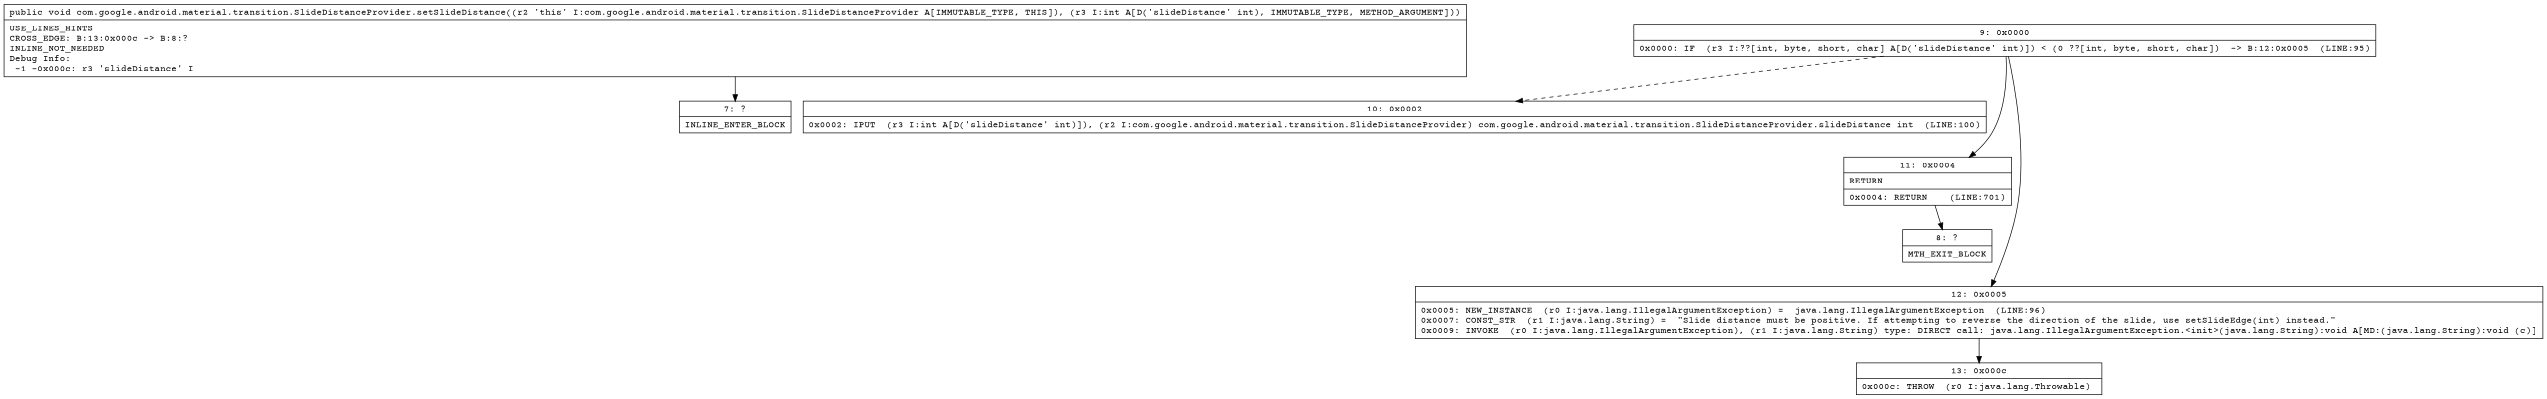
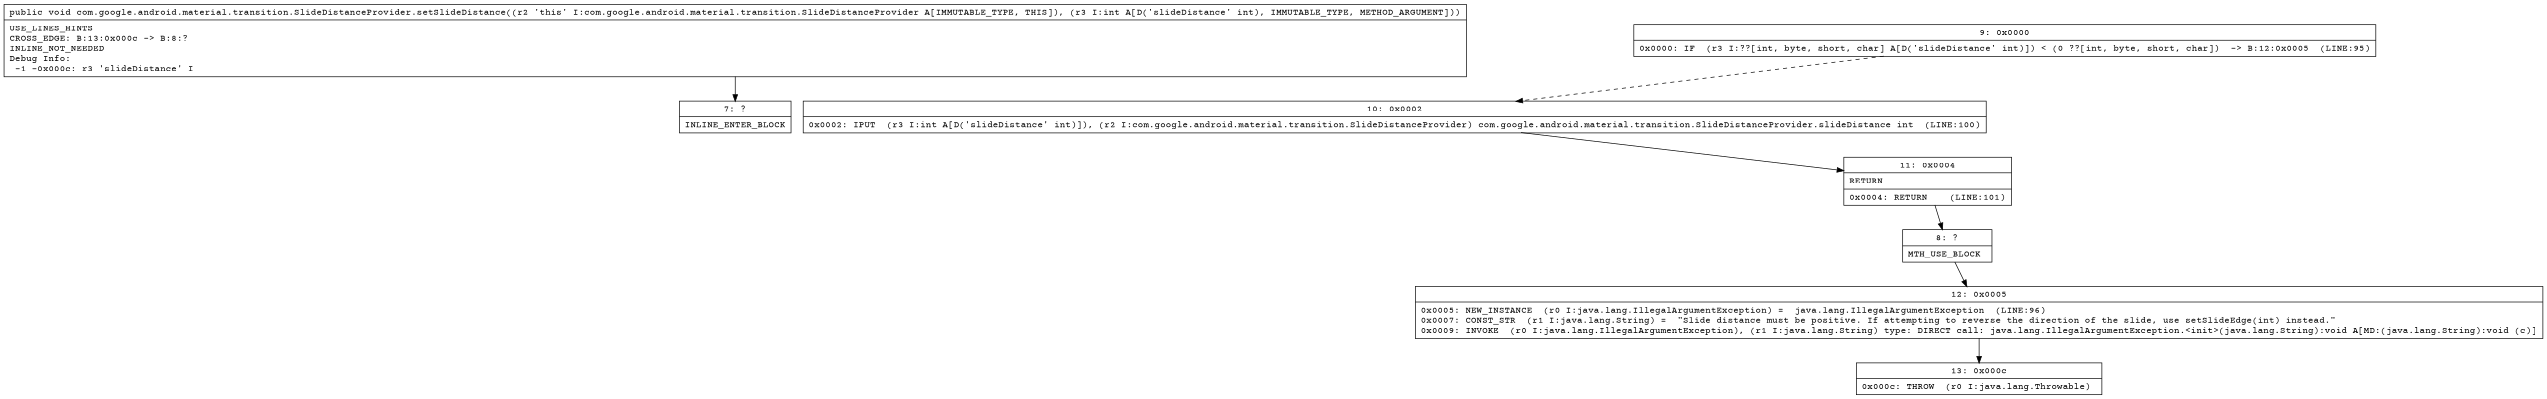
edge "9: 0x0000" -> "11: 0x0004": now "10: 0x0002" -> "11: 0x0004"
edge "9: 0x0000" -> "12: 0x0005": now "8: ?" -> "12: 0x0005"
node "11: 0x0004": text "0x0004: RETURN    (LINE:701)" -> "0x0004: RETURN    (LINE:101)"
node "8: ?": text "MTH_EXIT_BLOCK" -> "MTH_USE_BLOCK"
